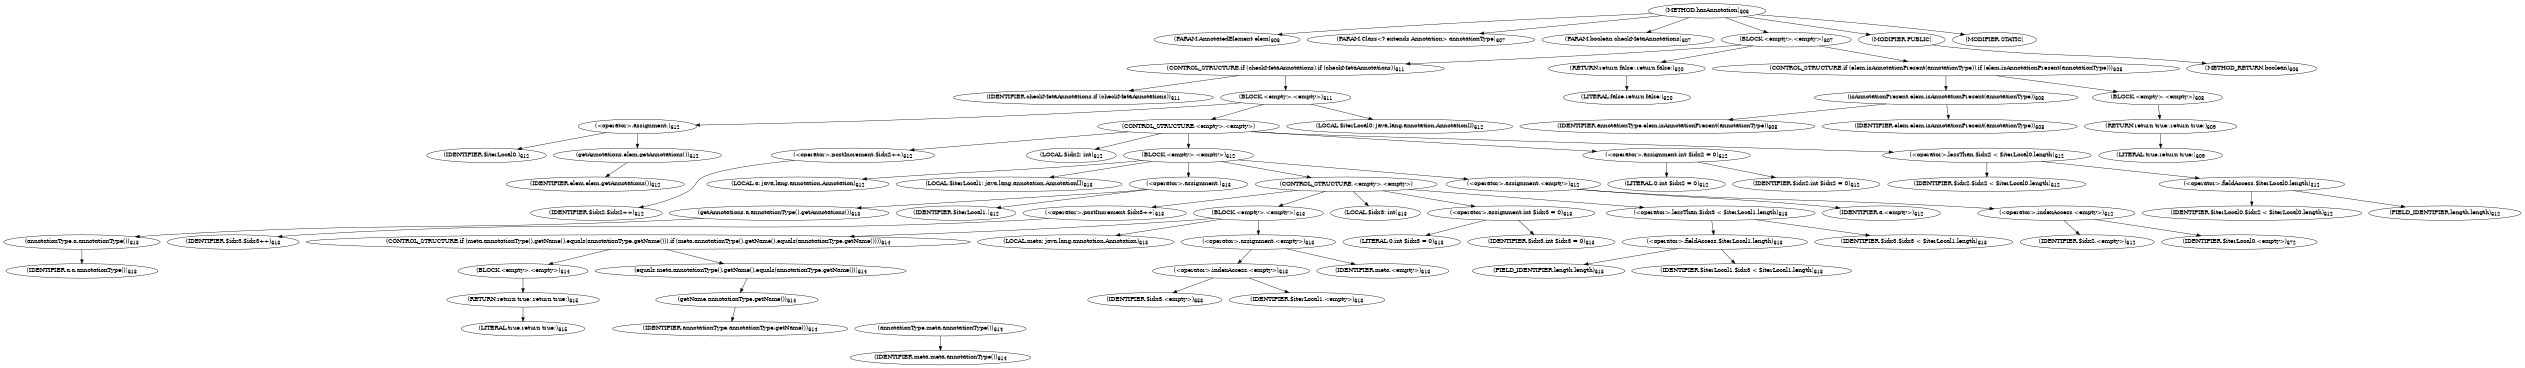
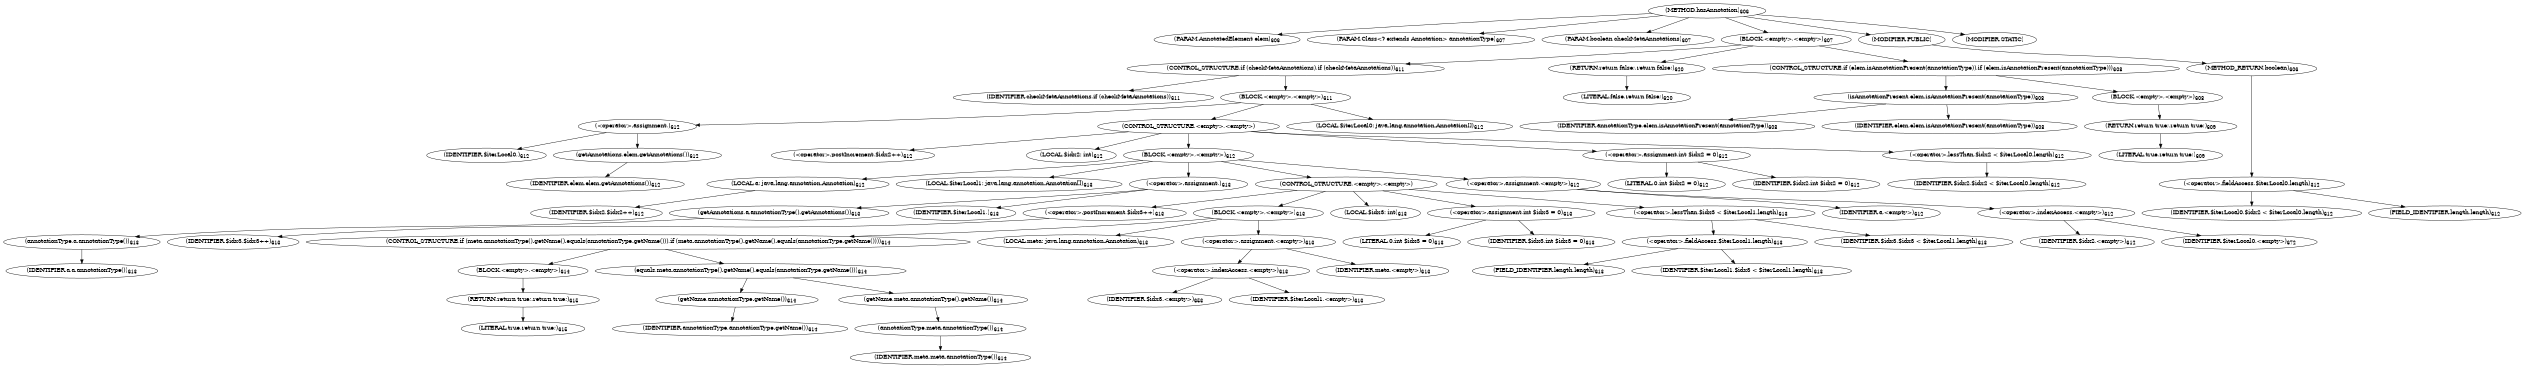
edge "(<operator>.lessThan,$idx2 < $iterLocal0.length)" -> "(<operator>.fieldAccess,$iterLocal0.length)": now "(METHOD_RETURN,boolean)" -> "(<operator>.fieldAccess,$iterLocal0.length)"
edge "(<operator>.postIncrement,$idx2++)" -> "(IDENTIFIER,$idx2,$idx2++)": now "(LOCAL,a: java.lang.annotation.Annotation)" -> "(IDENTIFIER,$idx2,$idx2++)"
node "(IDENTIFIER,$iterLocal1,)": text "612" -> "613"
node "(getName,meta.annotationType().getName())": added
